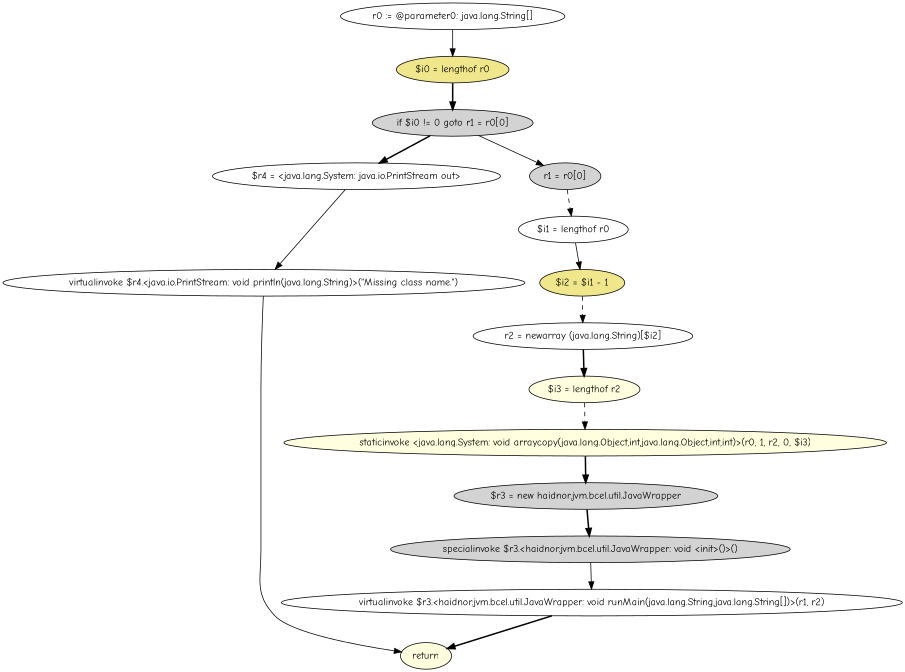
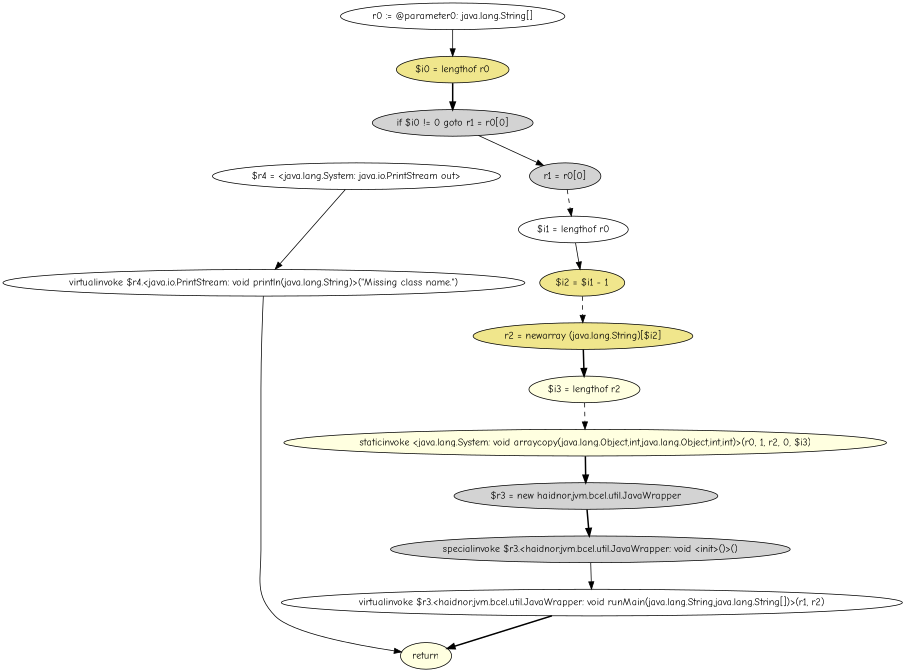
edge "if $i0 != 0 goto r1 = r0[0]" -> "$r4 = <java.lang.System: java.io.PrintStream out>": removed
node "r2 = newarray (java.lang.String)[$i2]": fillcolor white -> khaki
